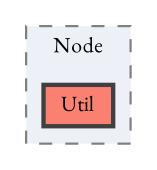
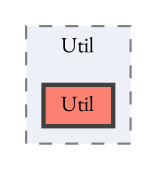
cluster "Node": label "Node" -> "Util"
